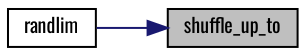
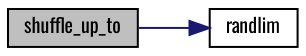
edge "randlim" -> "shuffle_up_to": reversed
